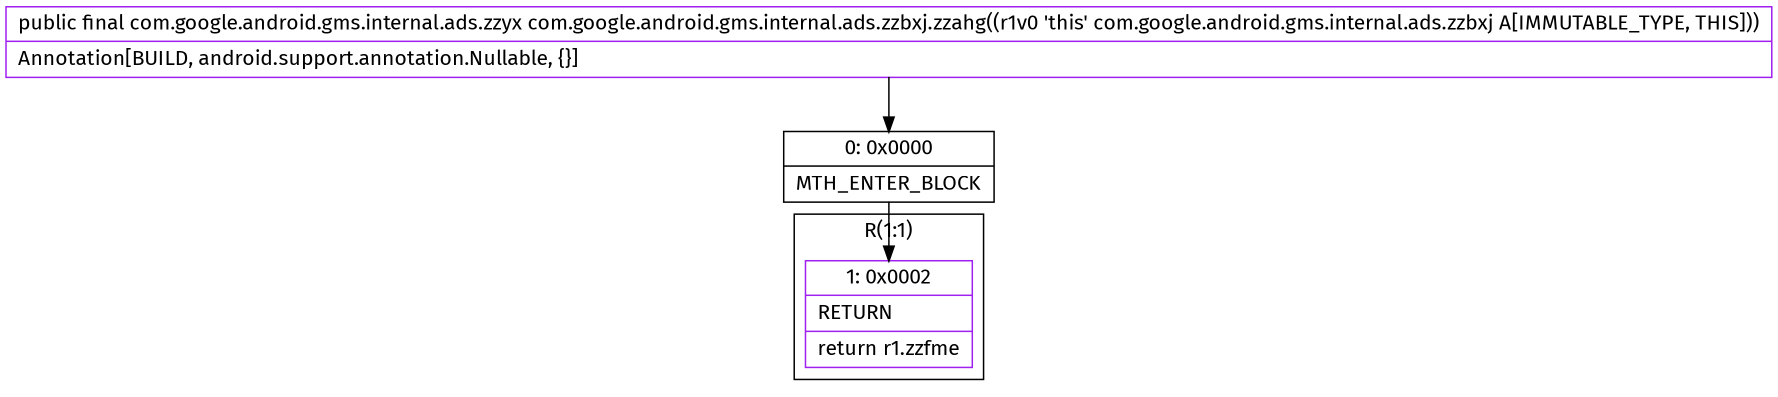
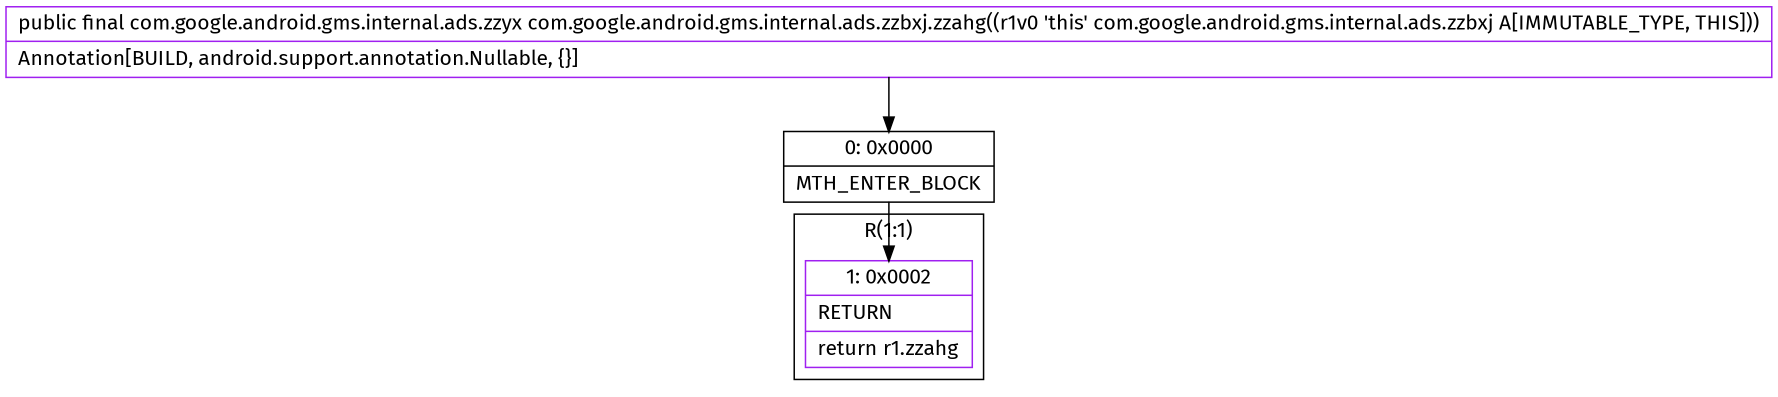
node "1: 0x0002": text "return r1.zzfme" -> "return r1.zzahg"
